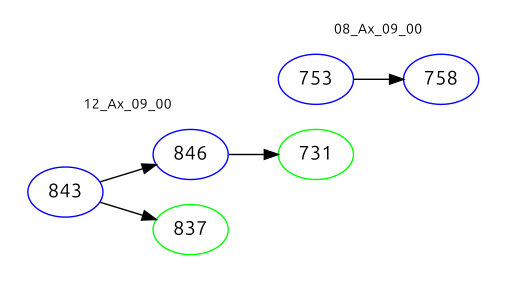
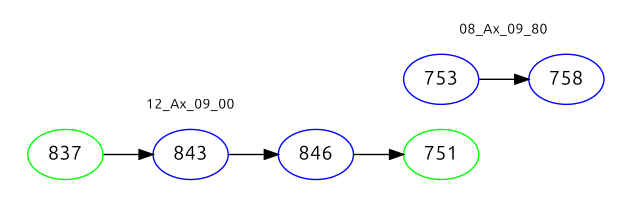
cluster "08_Ax_09_00": label "08_Ax_09_00" -> "08_Ax_09_80"
node "731": label "731" -> "751"
edge "843" -> "837": reversed
